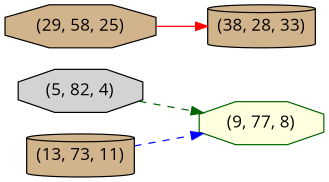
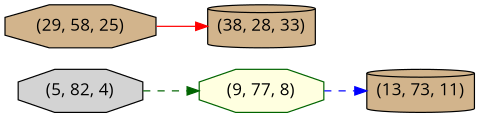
edge "(13, 73, 11)" -> "(9, 77, 8)": reversed
